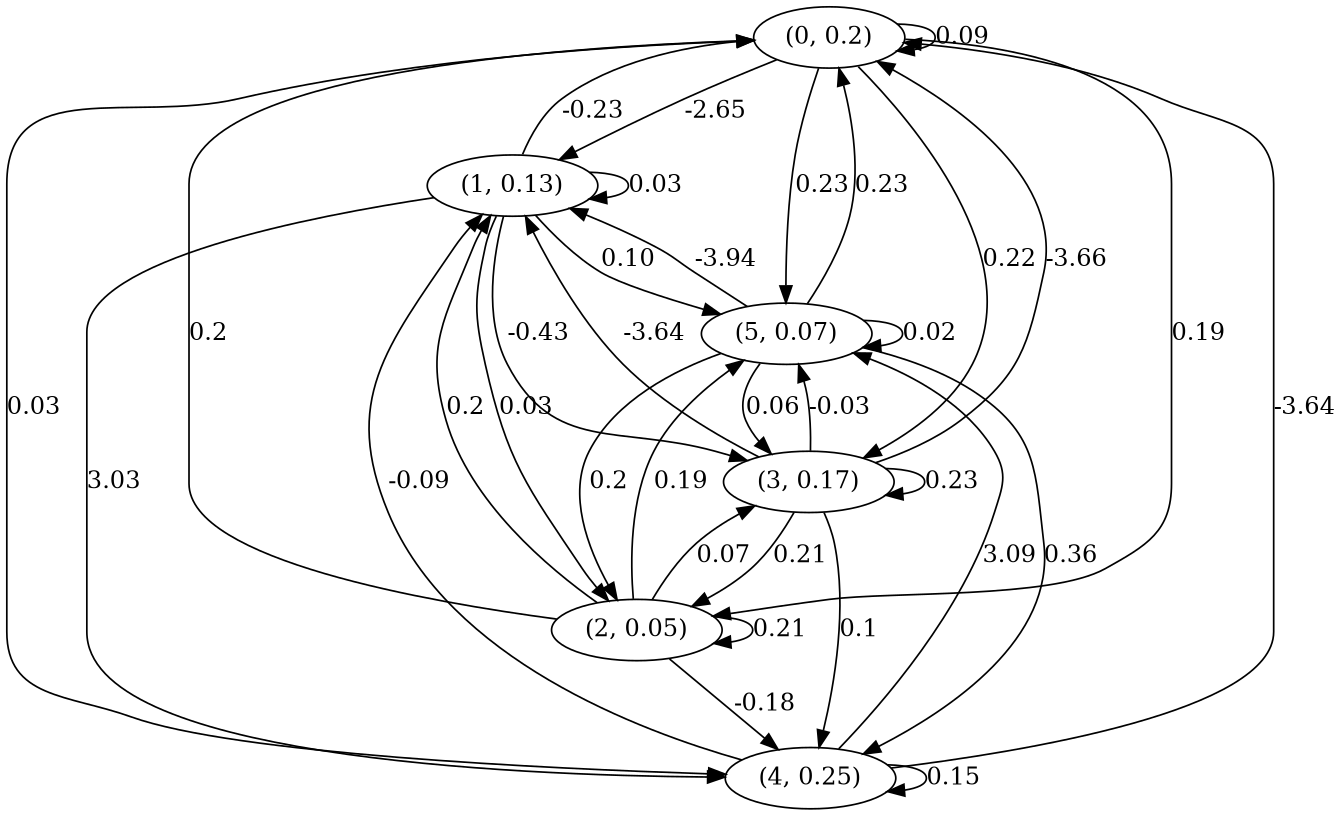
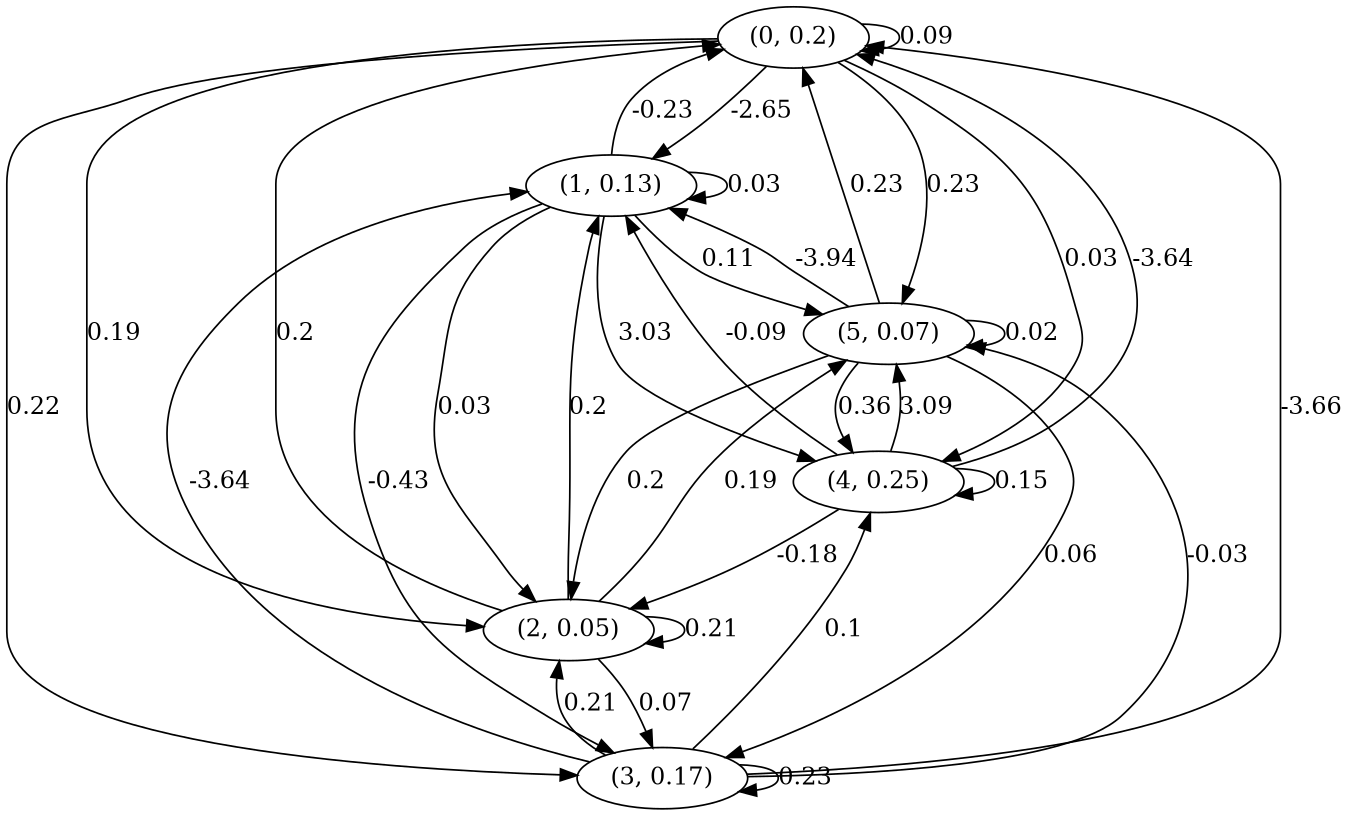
edge "(1, 0.13)" -> "(5, 0.07)": label "0.10" -> "0.11"
edge "(2, 0.05)" -> "(4, 0.25)": reversed
